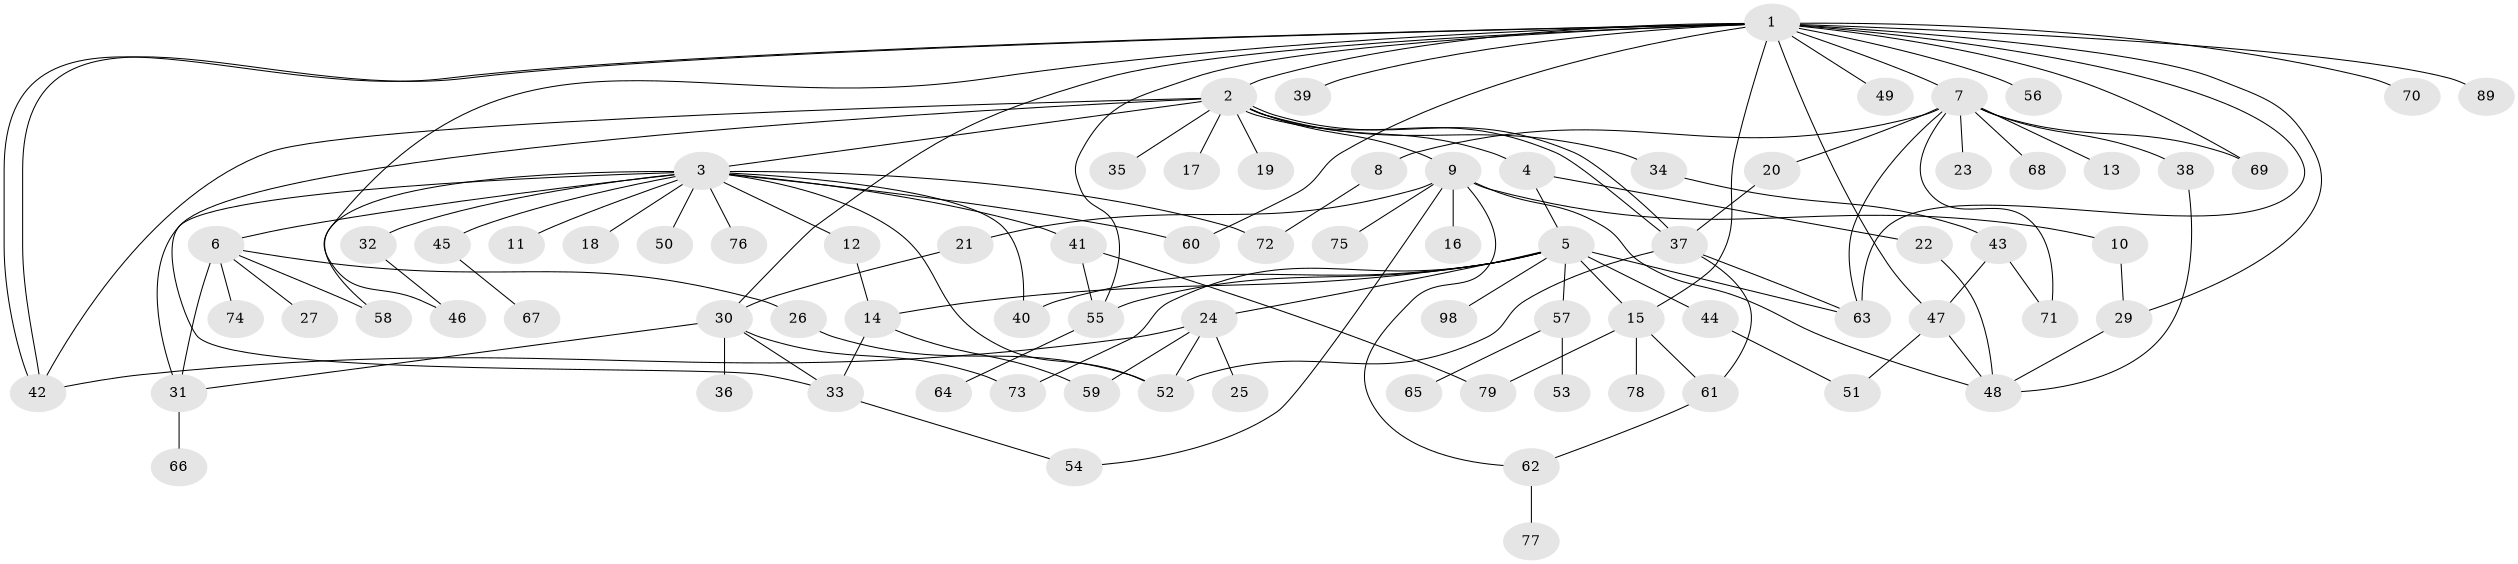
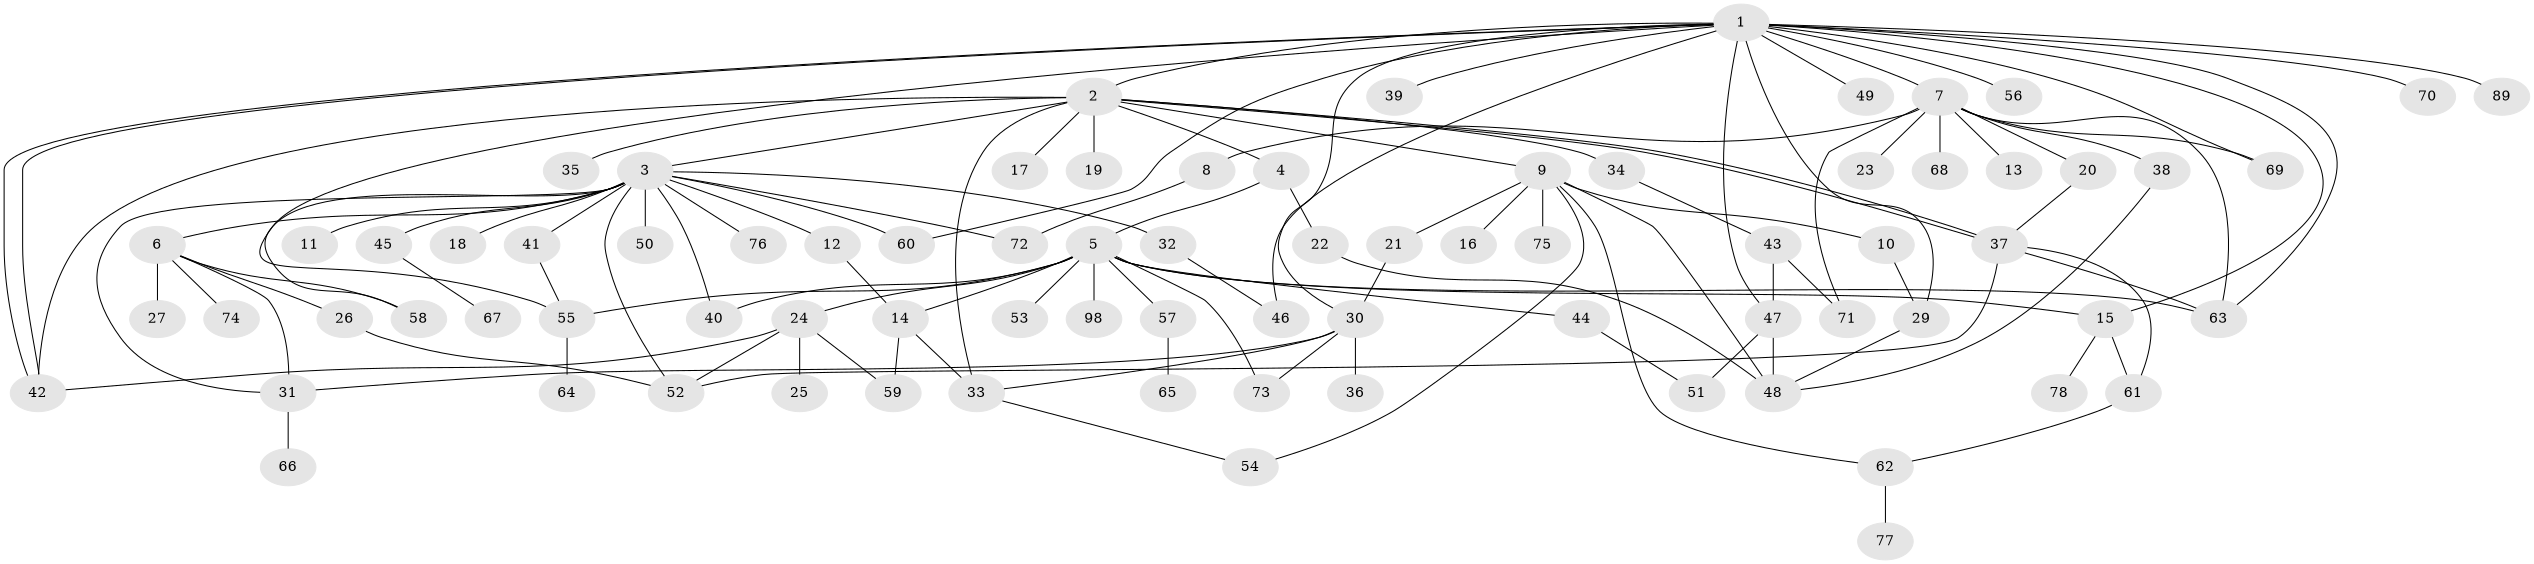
edge "57" -- "53": now "5" -- "53"
node "79": removed
